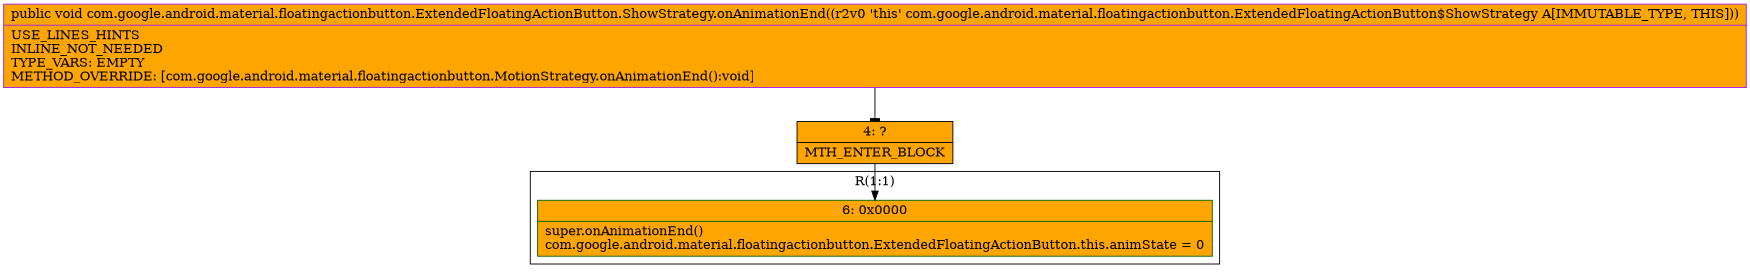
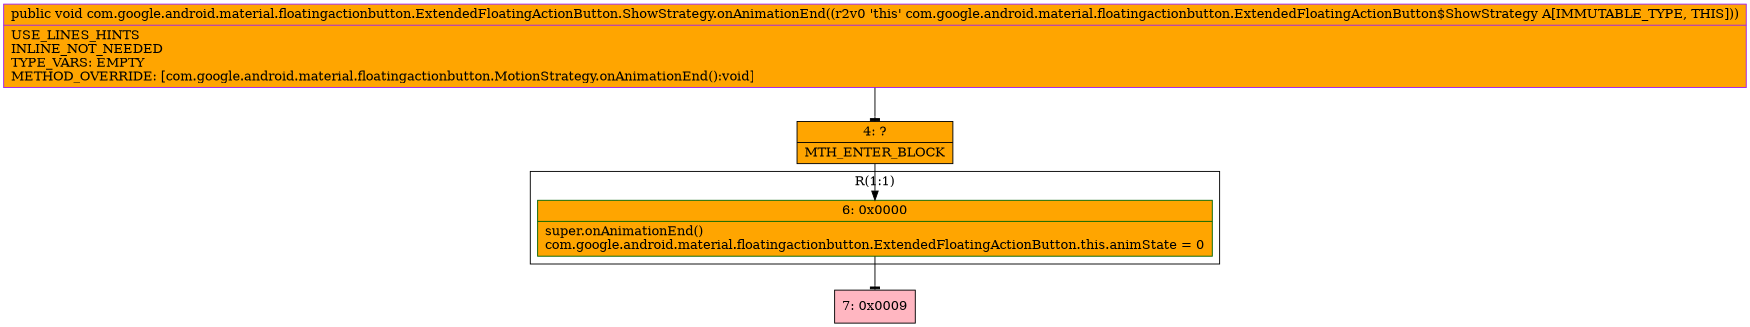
node "7: 0x0009": added
